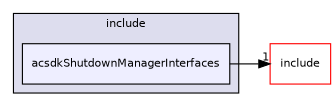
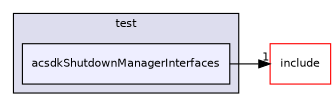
cluster "include": label "include" -> "test"
